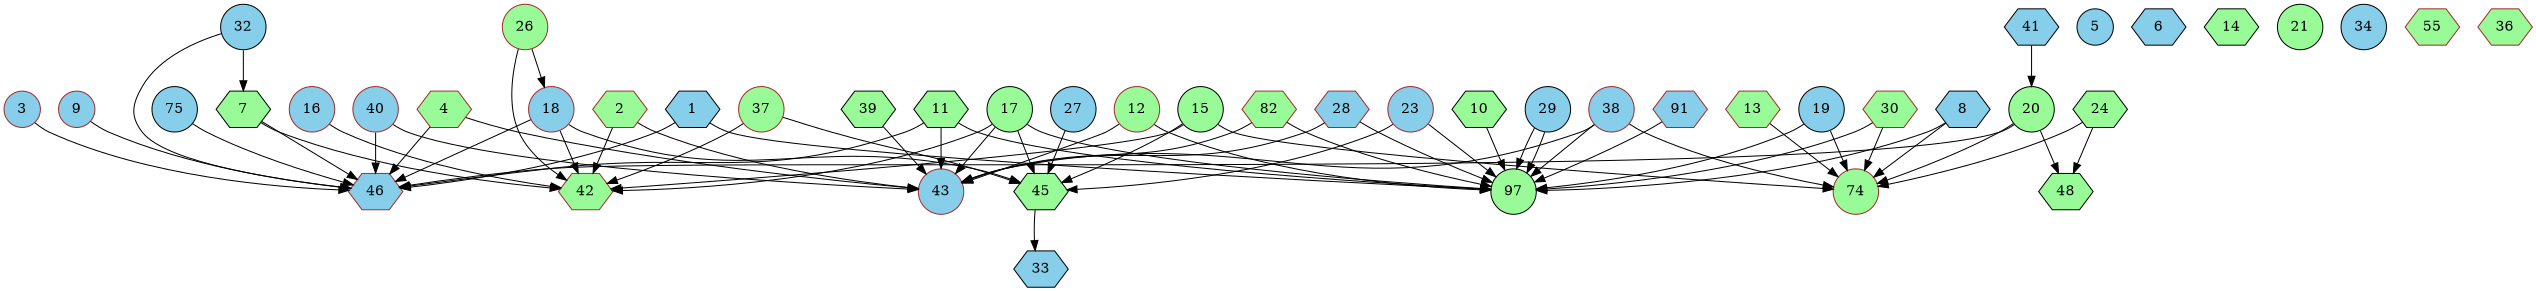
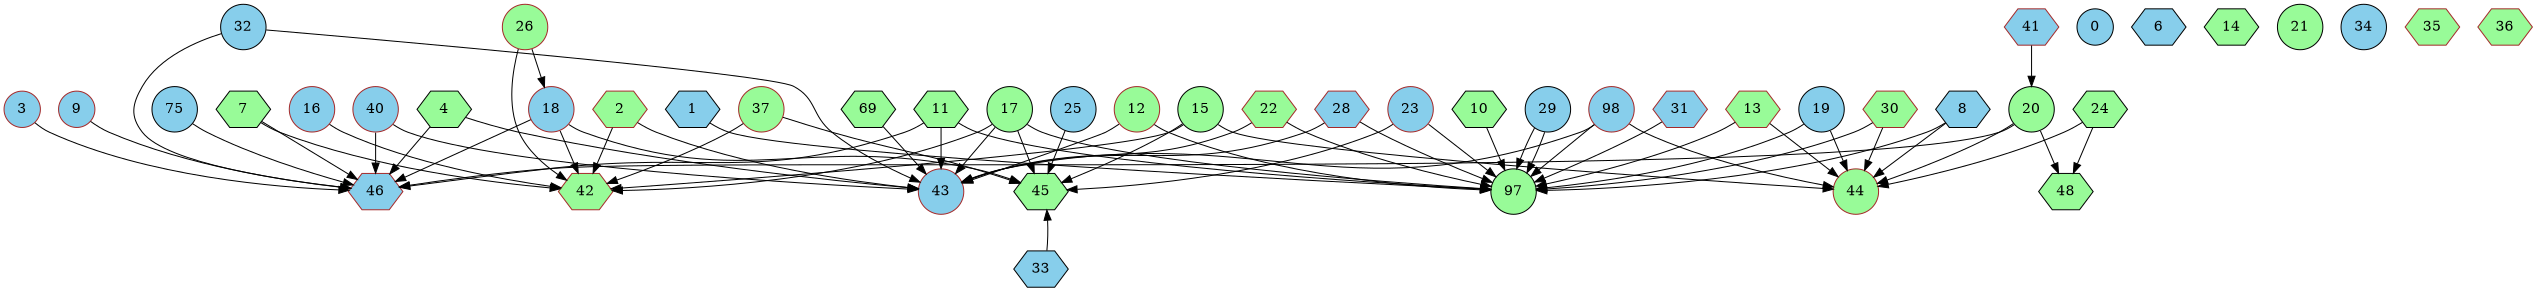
node "41": color black -> brown
node "5": label "5" -> "0"
node "55": label "55" -> "35"
edge "32" -> "7": now "32" -> "43"
node "4": color brown -> black
node "39": label "39" -> "69"
node "27": label "27" -> "25"
node "82": label "82" -> "22"
node "38": label "38" -> "98"
node "91": label "91" -> "31"
edge "13" -> "97": added
edge "1" -> "46": removed
node "74": label "74" -> "44"
edge "45" -> "33": reversed
